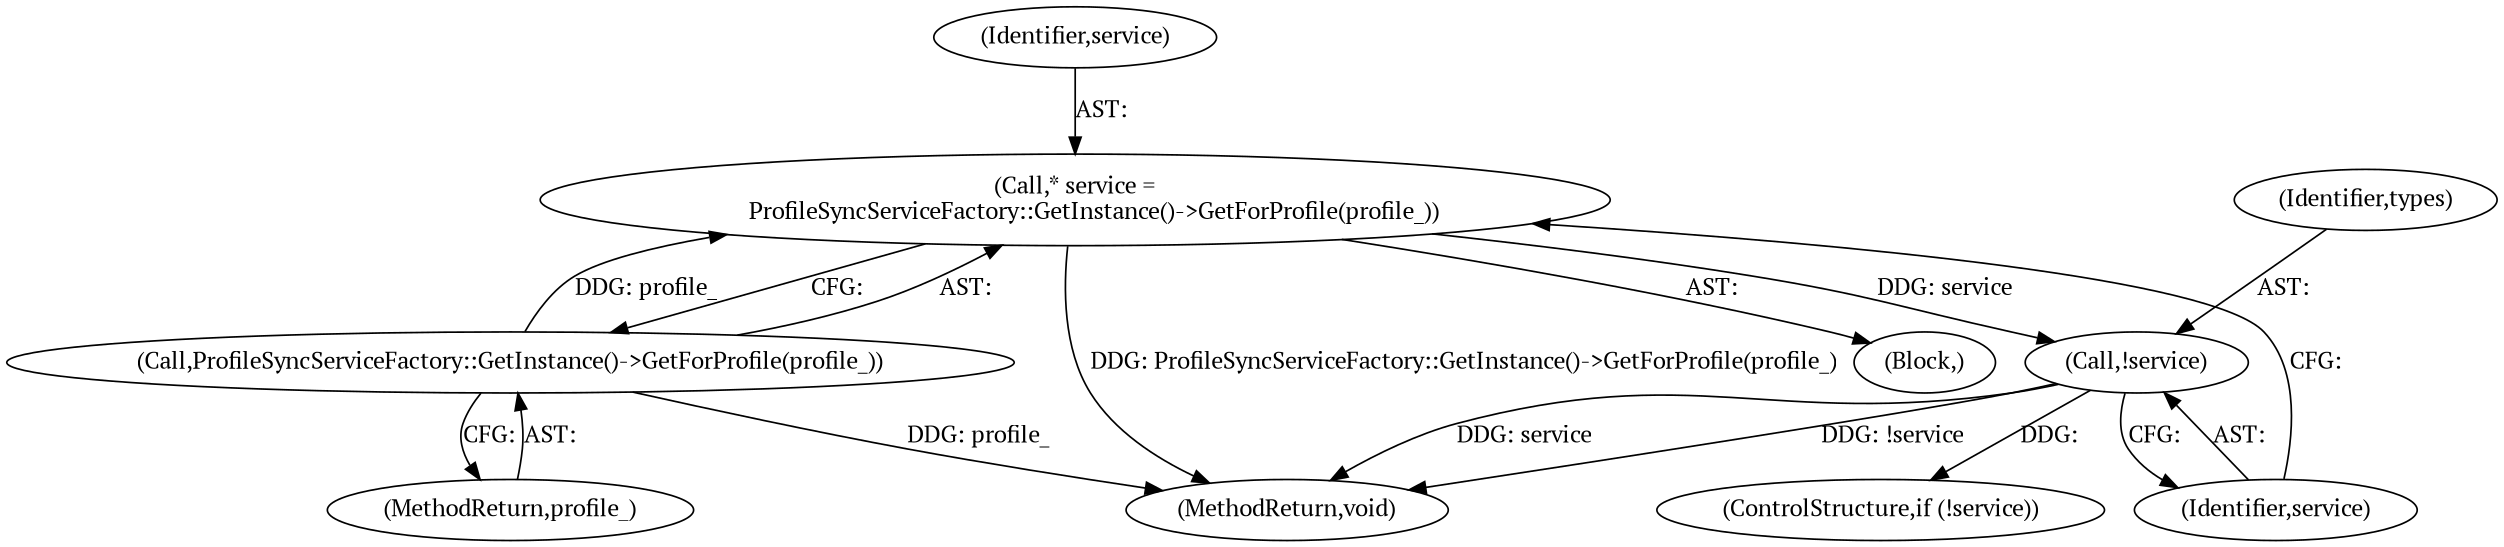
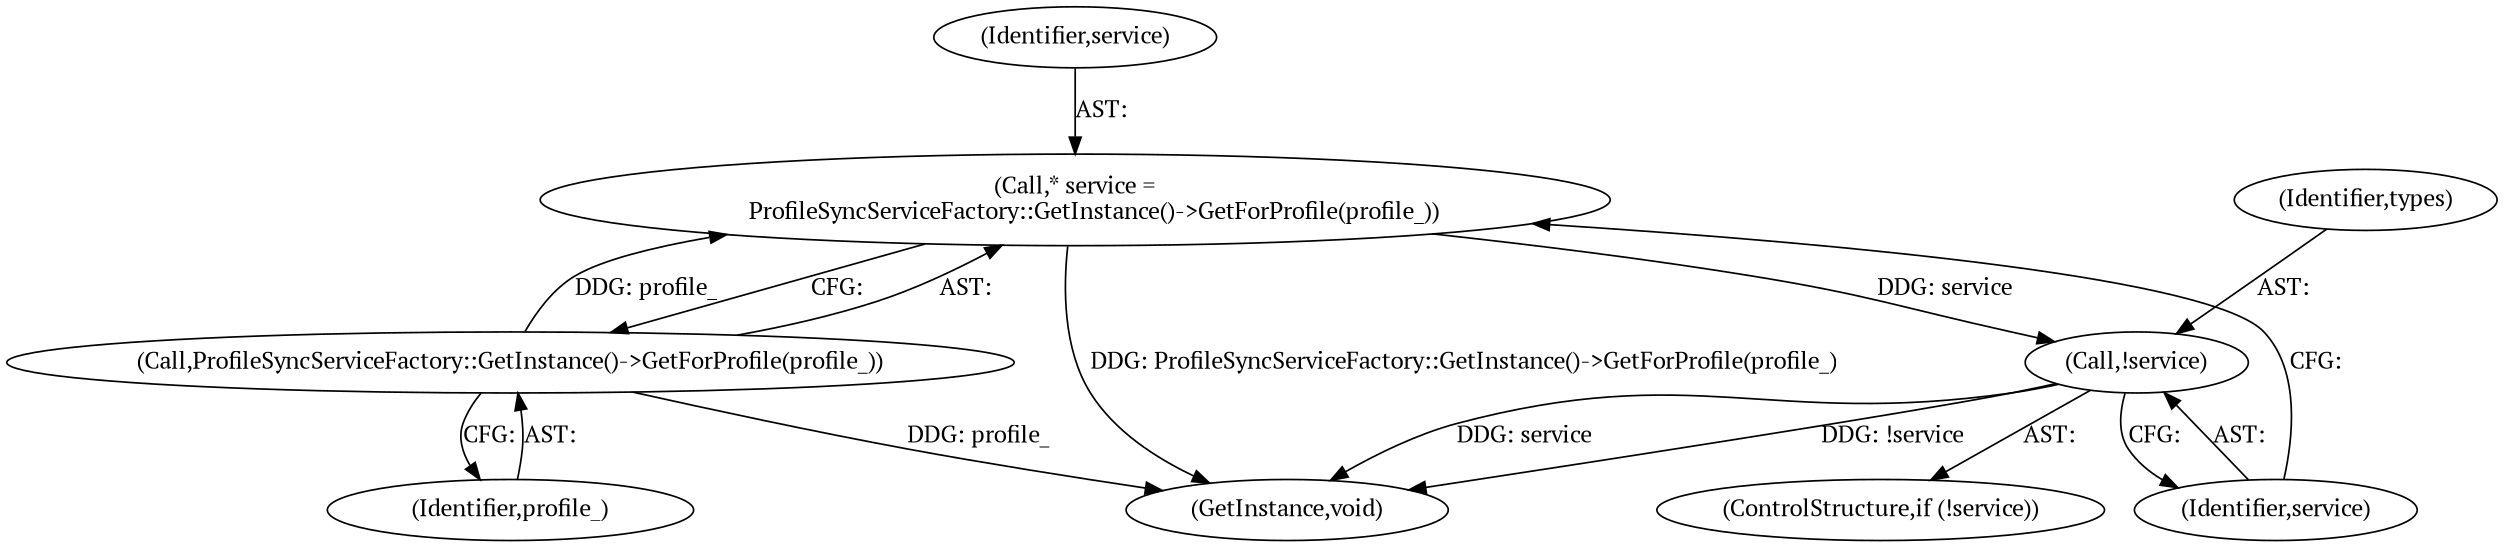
node "(Block,)": removed
edge "(Call,!service)" -> "(ControlStructure,if (!service))": label "DDG: " -> "AST: "
node "(MethodReturn,profile_)": label "(MethodReturn,profile_)" -> "(Identifier,profile_)"
node "(MethodReturn,void)": label "(MethodReturn,void)" -> "(GetInstance,void)"
